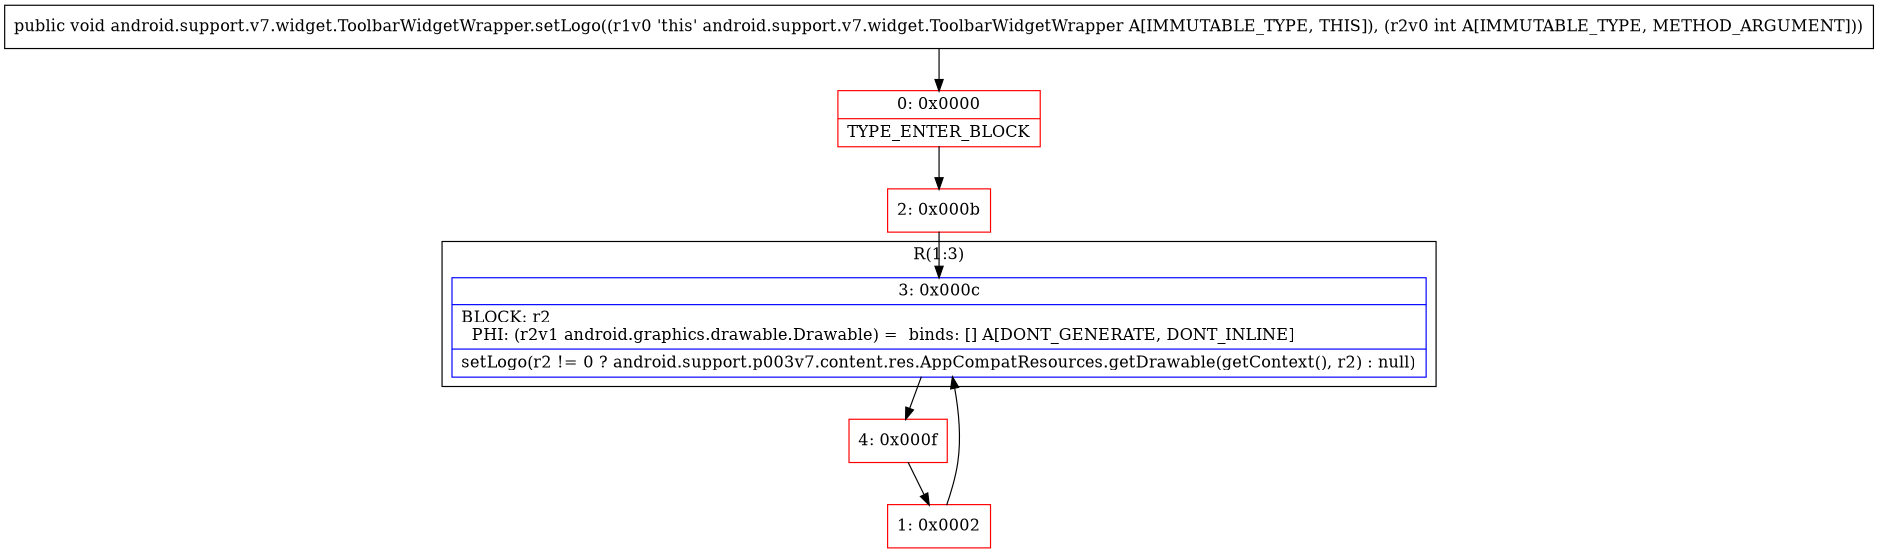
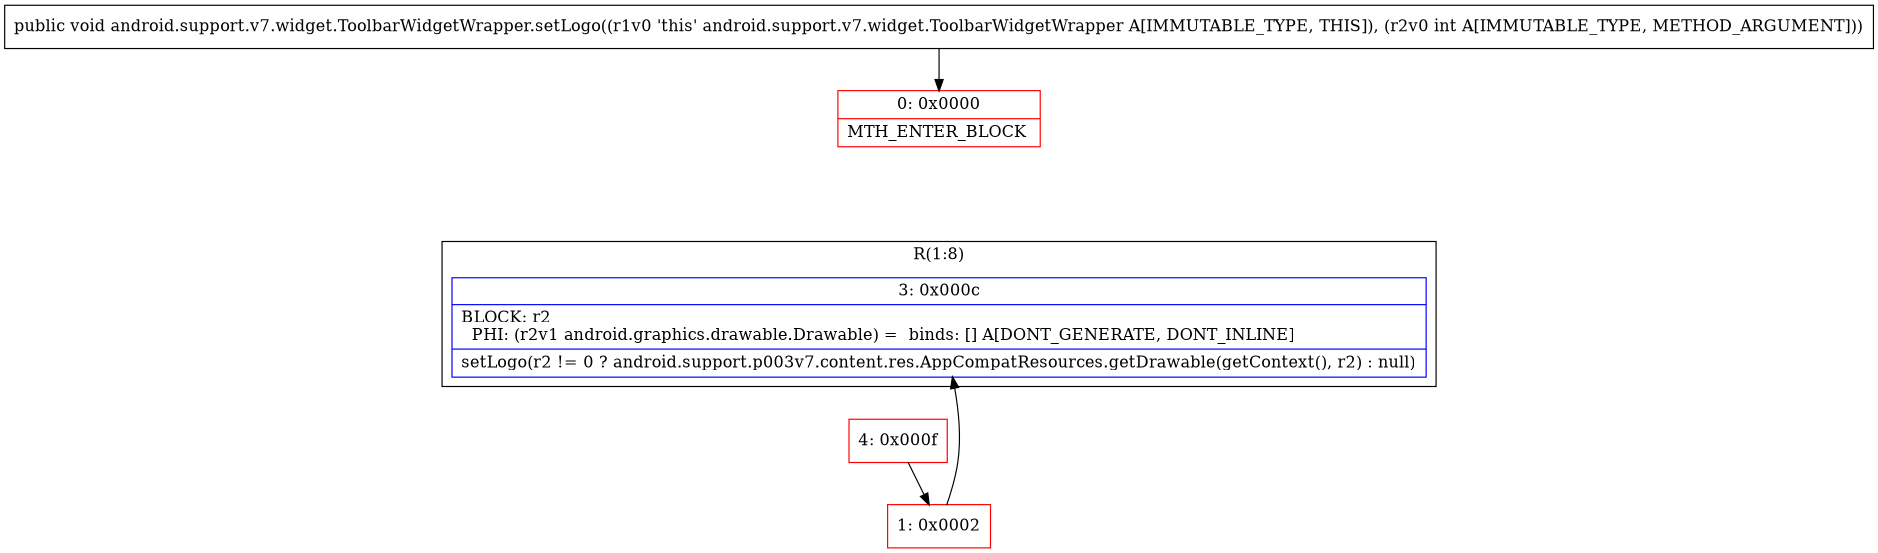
node "0: 0x0000": text "TYPE_ENTER_BLOCK" -> "MTH_ENTER_BLOCK"
node "2: 0x000b": removed
cluster "R(1:3)": label "R(1:3)" -> "R(1:8)"
edge "3: 0x000c" -> "4: 0x000f": removed
